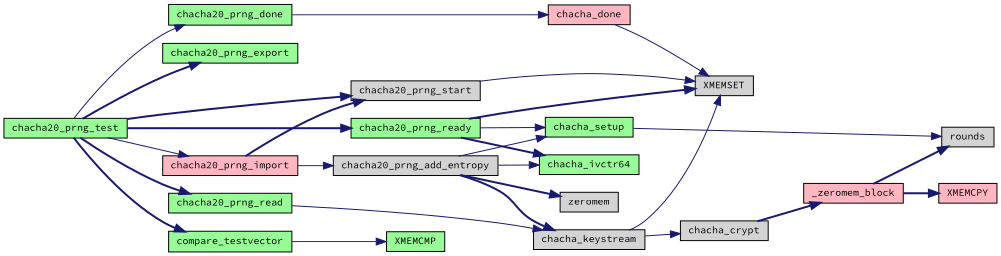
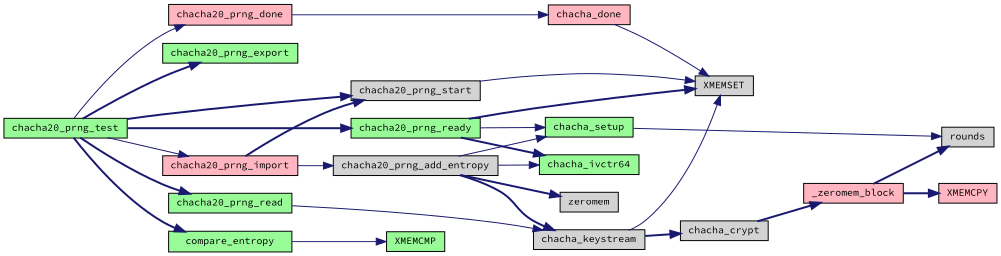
node "chacha20_prng_done": fillcolor palegreen -> lightpink
edge "chacha_keystream" -> "chacha_crypt": style solid -> bold
node "compare_testvector": label "compare_testvector" -> "compare_entropy"
